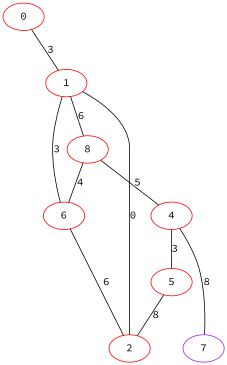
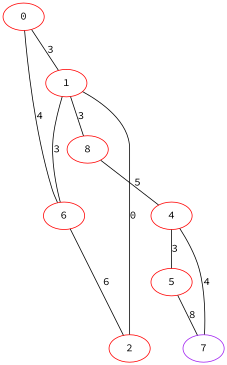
edge "1" -- "8": label "6" -> "3"
edge "8" -- "6": now "0" -- "6"
edge "4" -- "7": label "8" -> "4"
edge "5" -- "2": now "5" -- "7"
